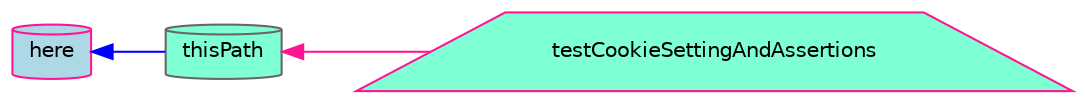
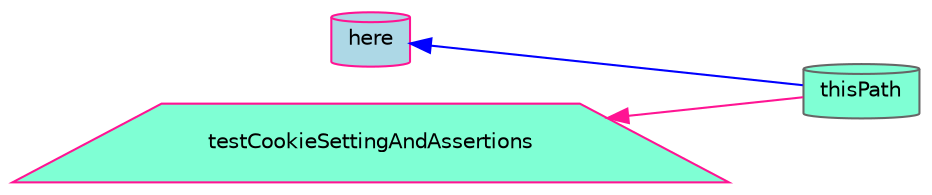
edge "testCookieSettingAndAssertions" -> "thisPath": reversed
